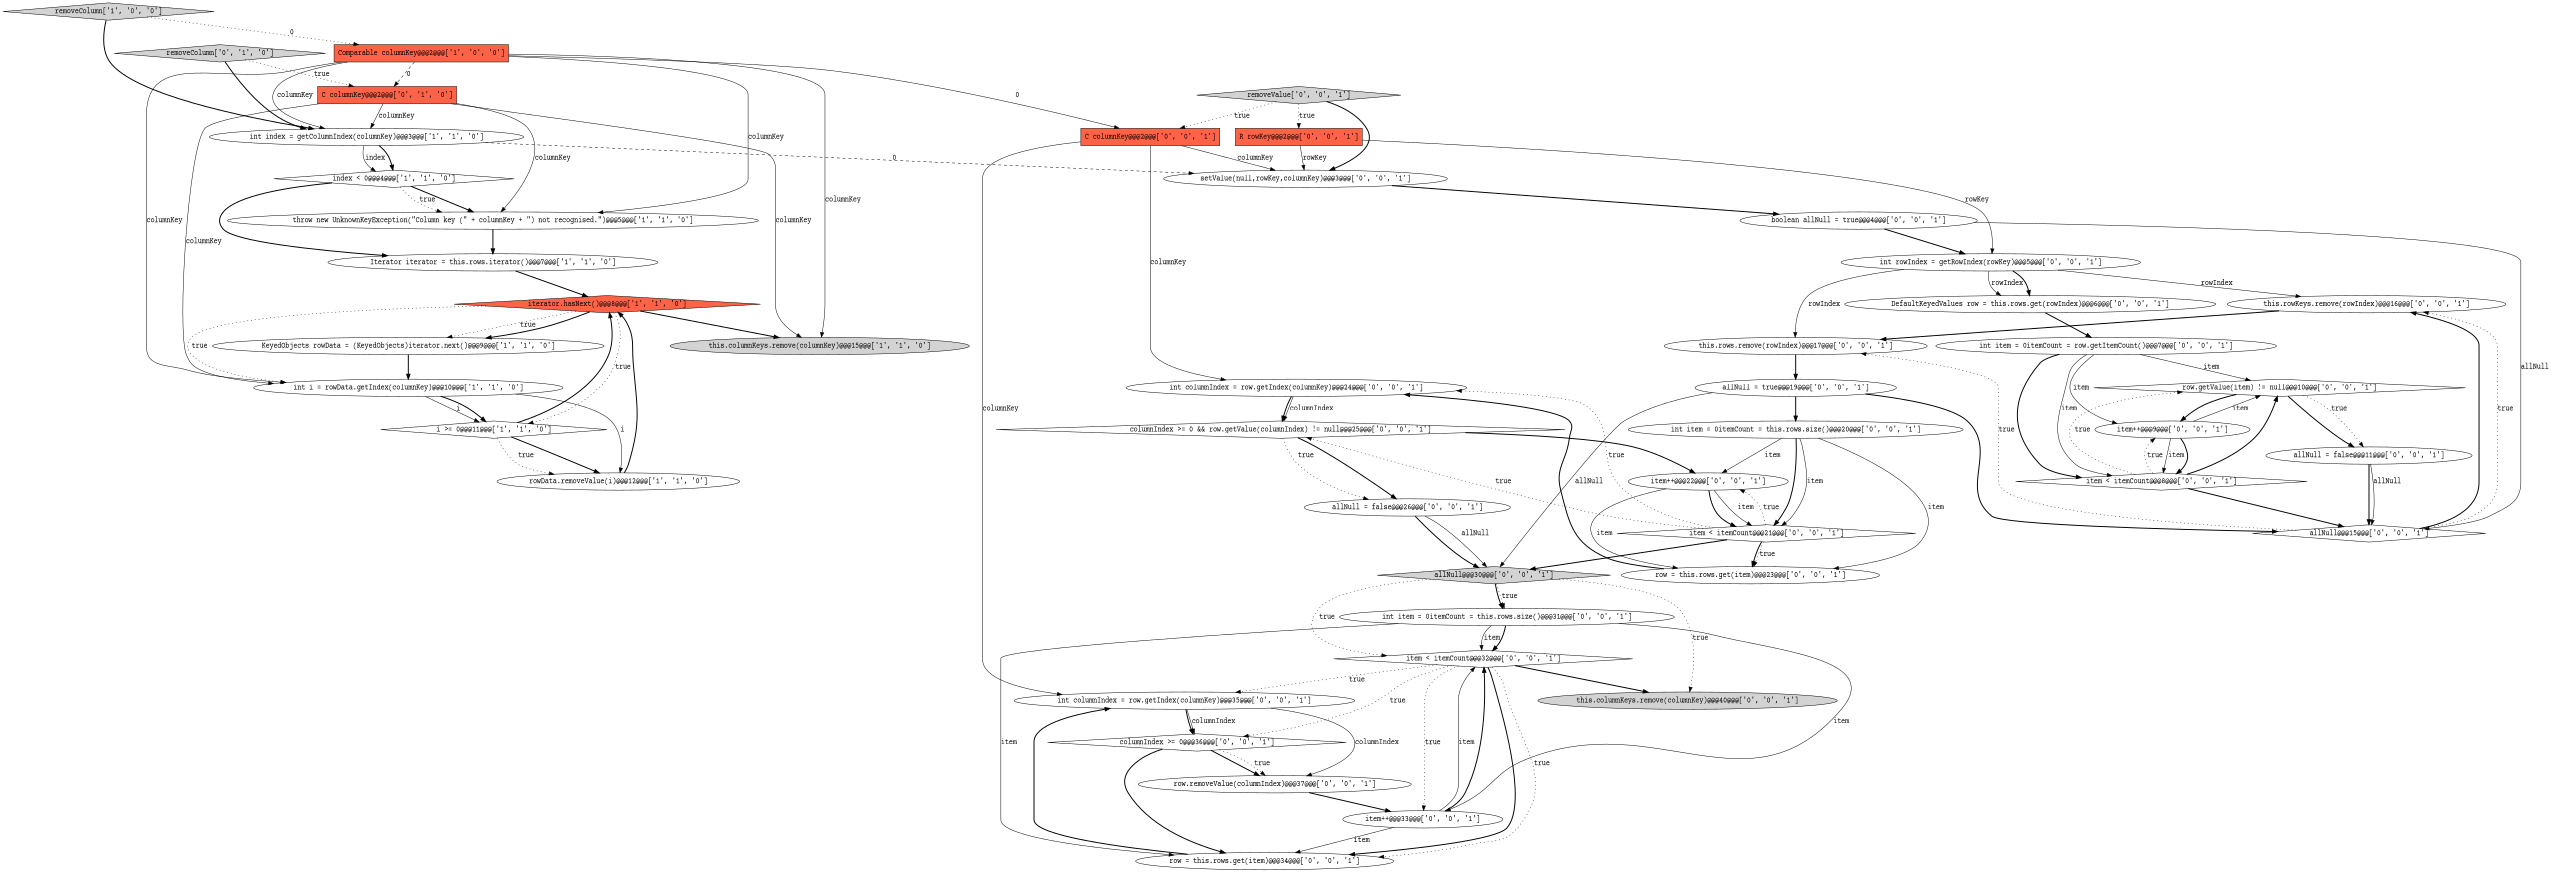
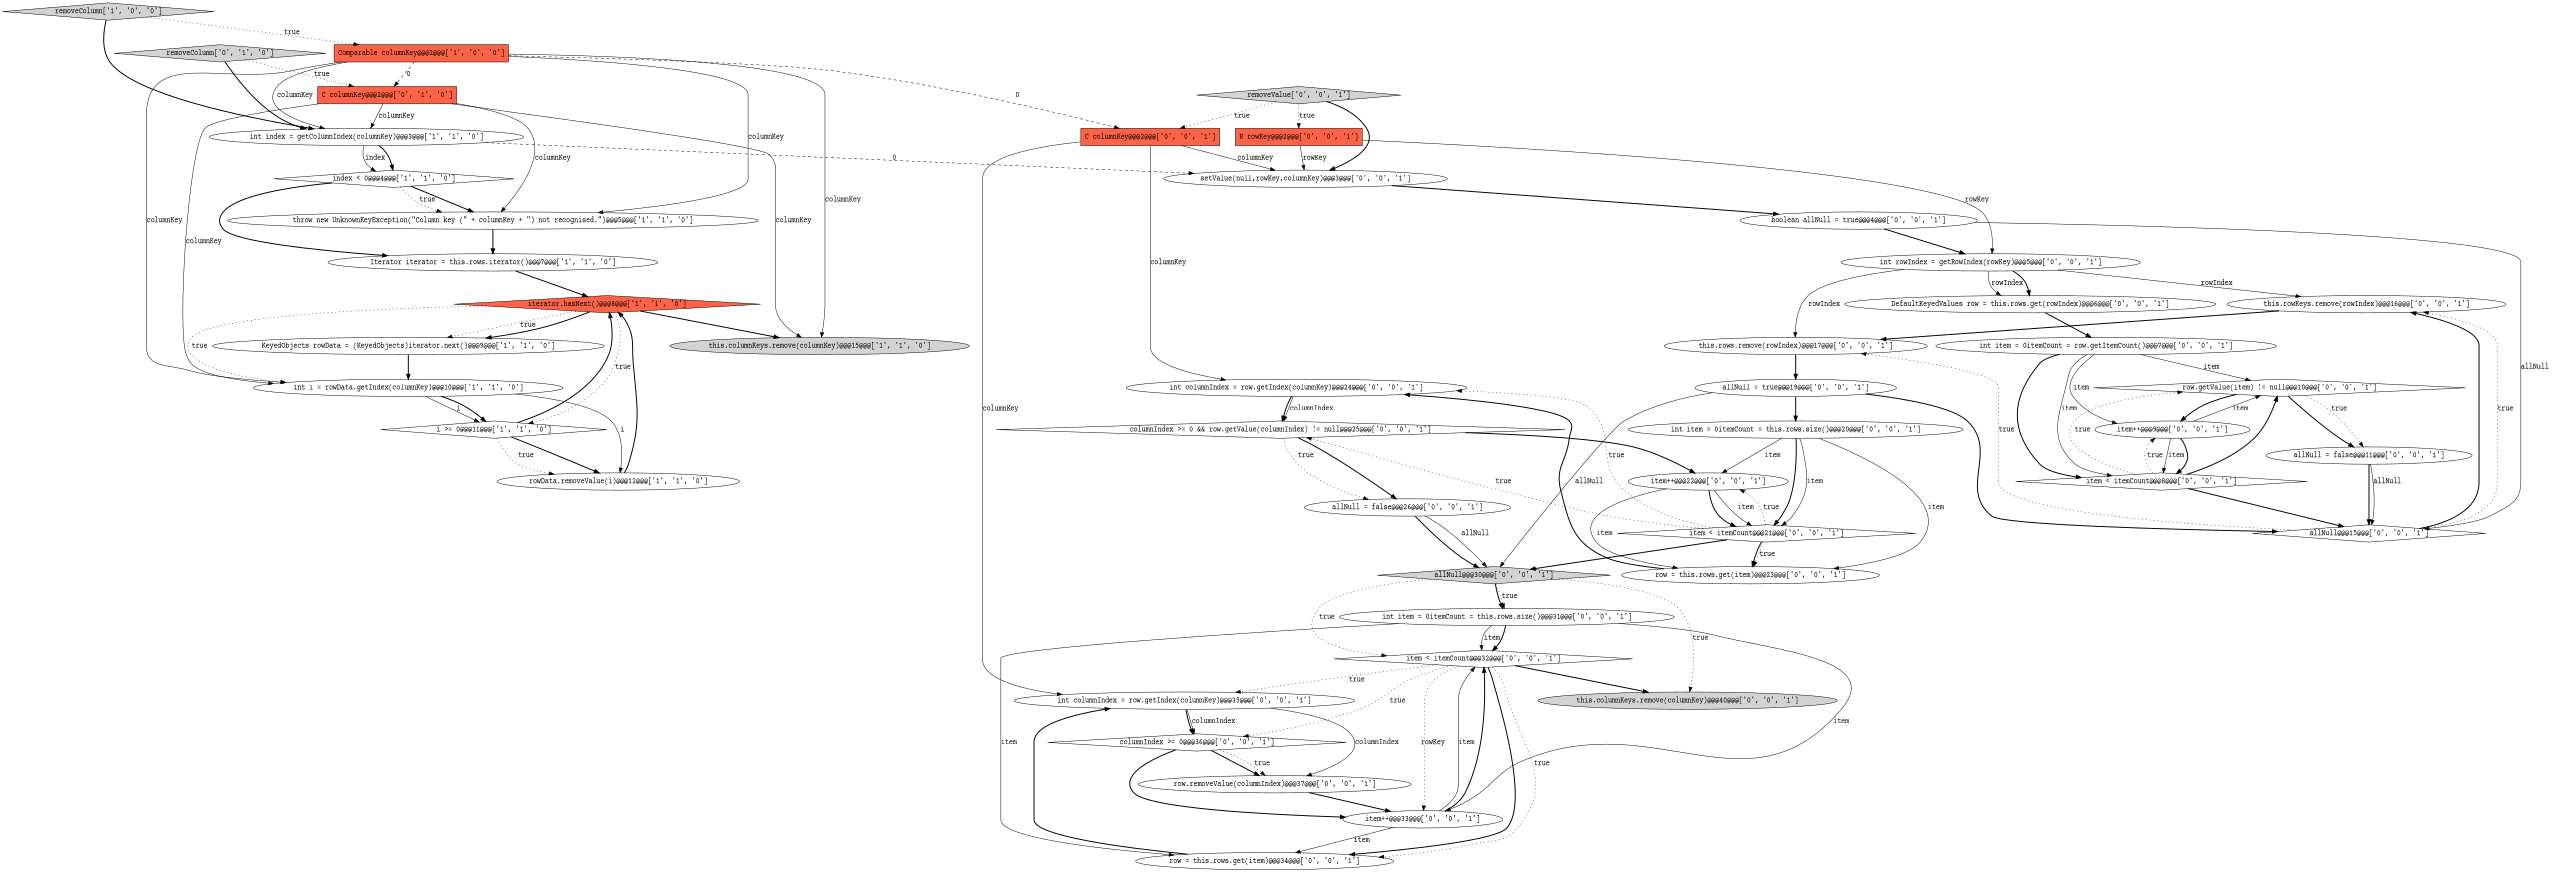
edge "removeColumn['1', '0', '0']" -> "Comparable columnKey@@@2@@@['1', '0', '0']": label "0" -> "true"
edge "Comparable columnKey@@@2@@@['1', '0', '0']" -> "C columnKey@@@2@@@['0', '0', '1']": style solid -> dashed
edge "item < itemCount@@@32@@@['0', '0', '1']" -> "item++@@@33@@@['0', '0', '1']": label "true" -> "rowKey"
edge "columnIndex >= 0@@@36@@@['0', '0', '1']" -> "row = this.rows.get(item)@@@34@@@['0', '0', '1']": now "columnIndex >= 0@@@36@@@['0', '0', '1']" -> "item++@@@33@@@['0', '0', '1']"
